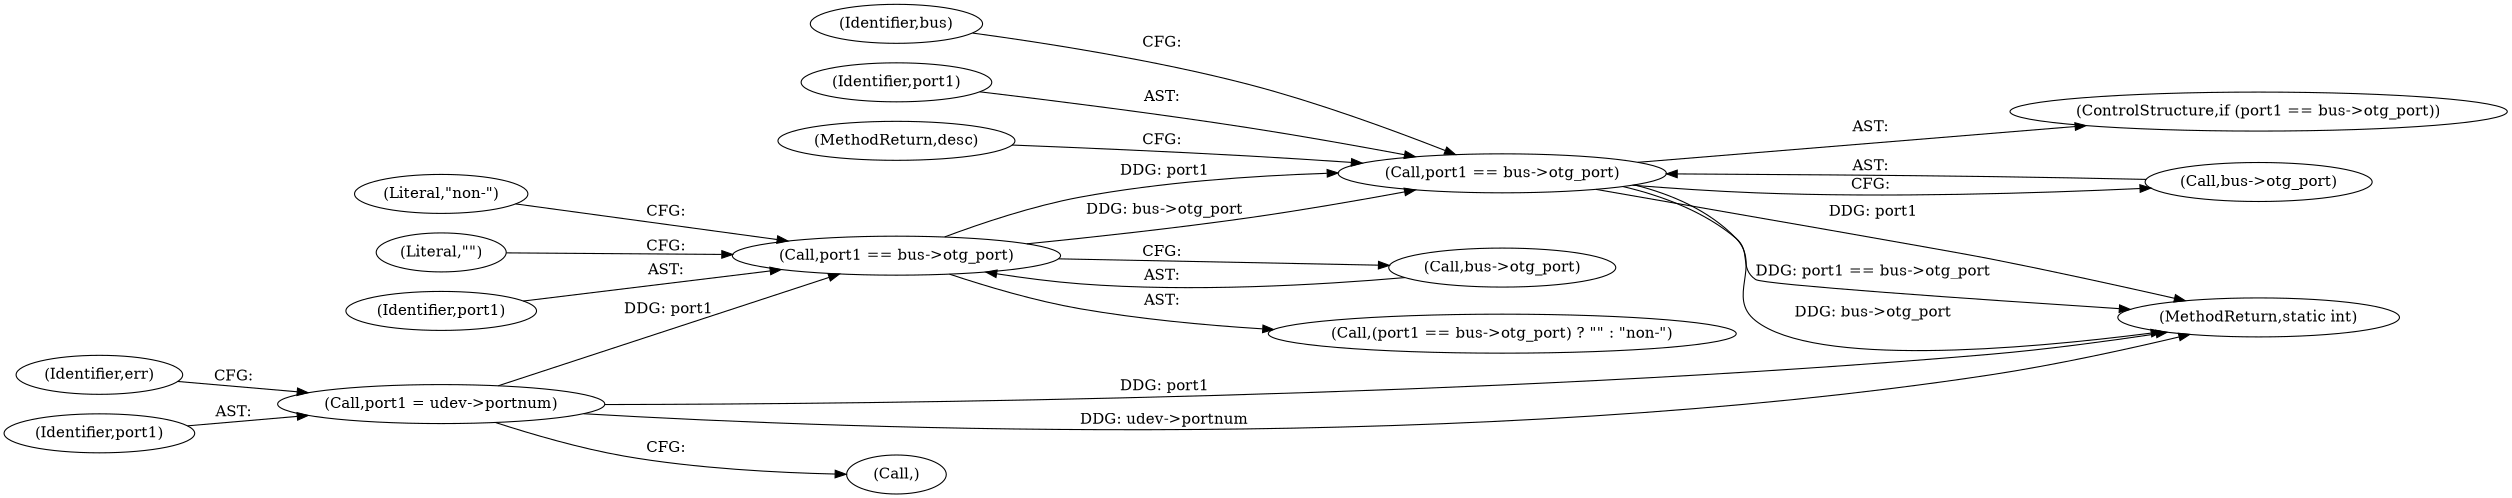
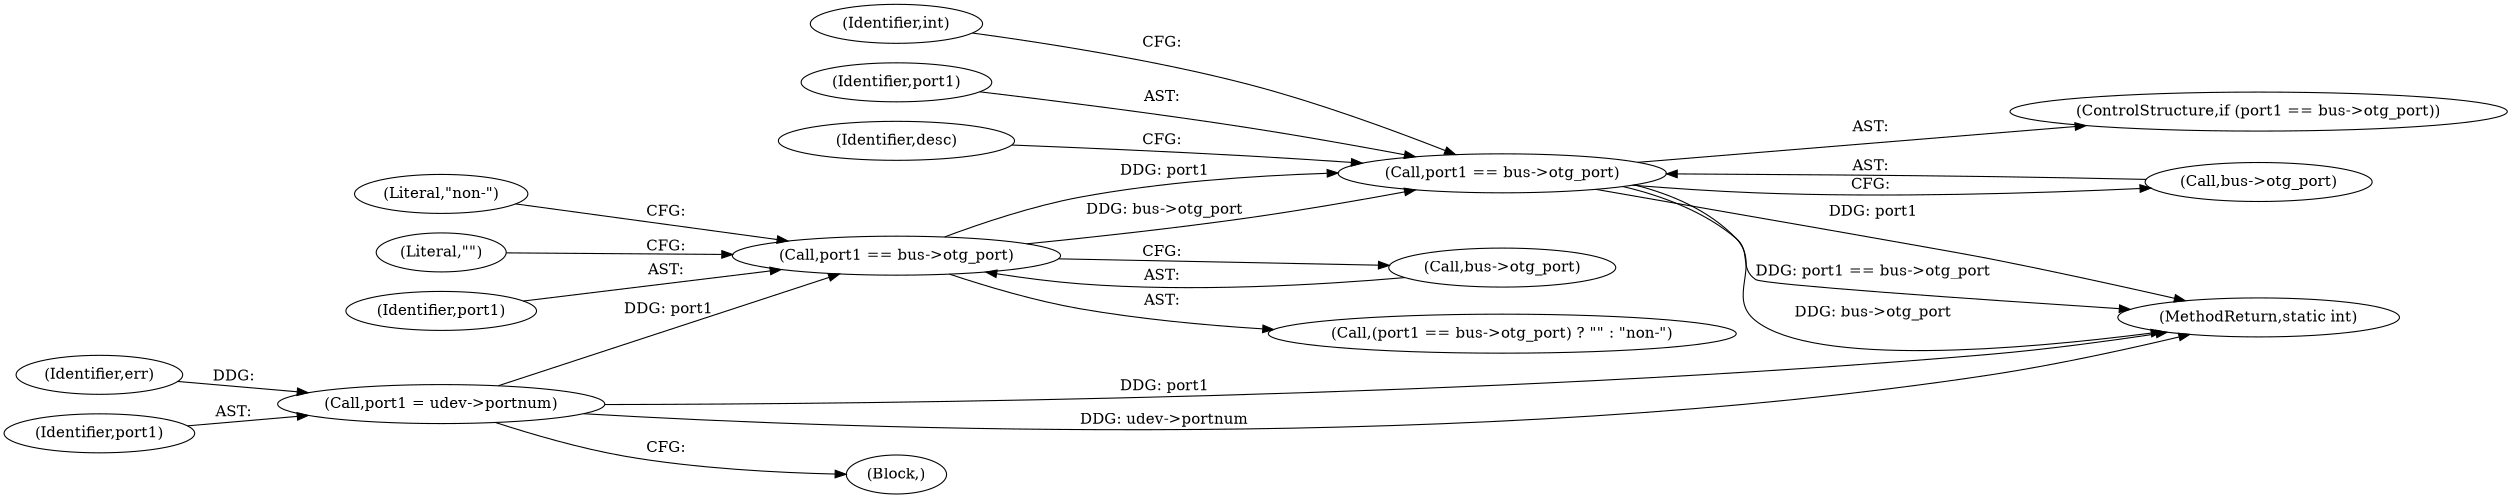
node "(Identifier,bus)": label "(Identifier,bus)" -> "(Identifier,int)"
node "(MethodReturn,desc)": label "(MethodReturn,desc)" -> "(Identifier,desc)"
edge "(Identifier,err)" -> "(Call,port1 = udev->portnum)": label "CFG: " -> "DDG: "
node "(Call,)": label "(Call,)" -> "(Block,)"
